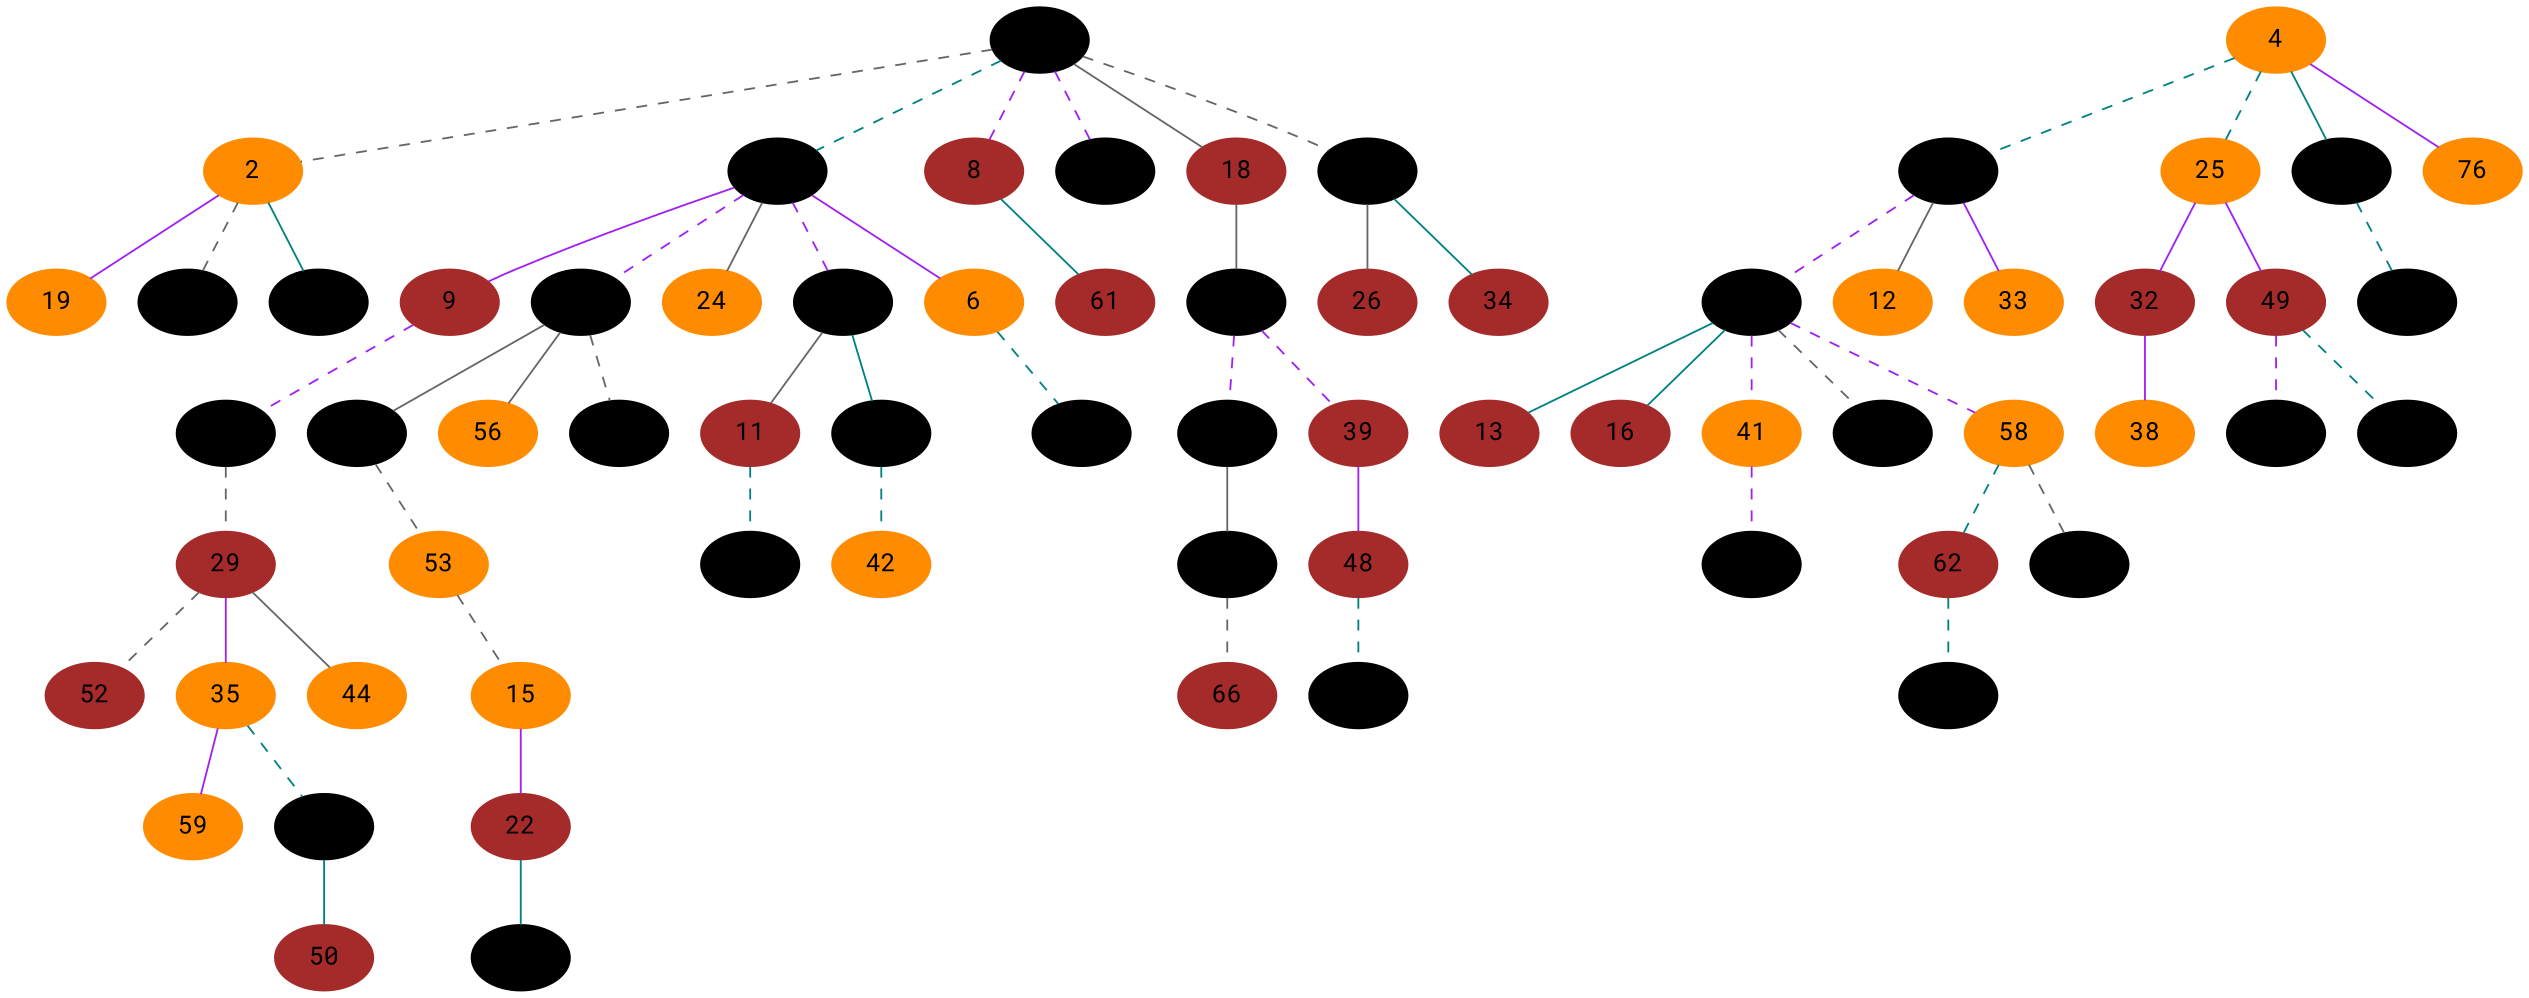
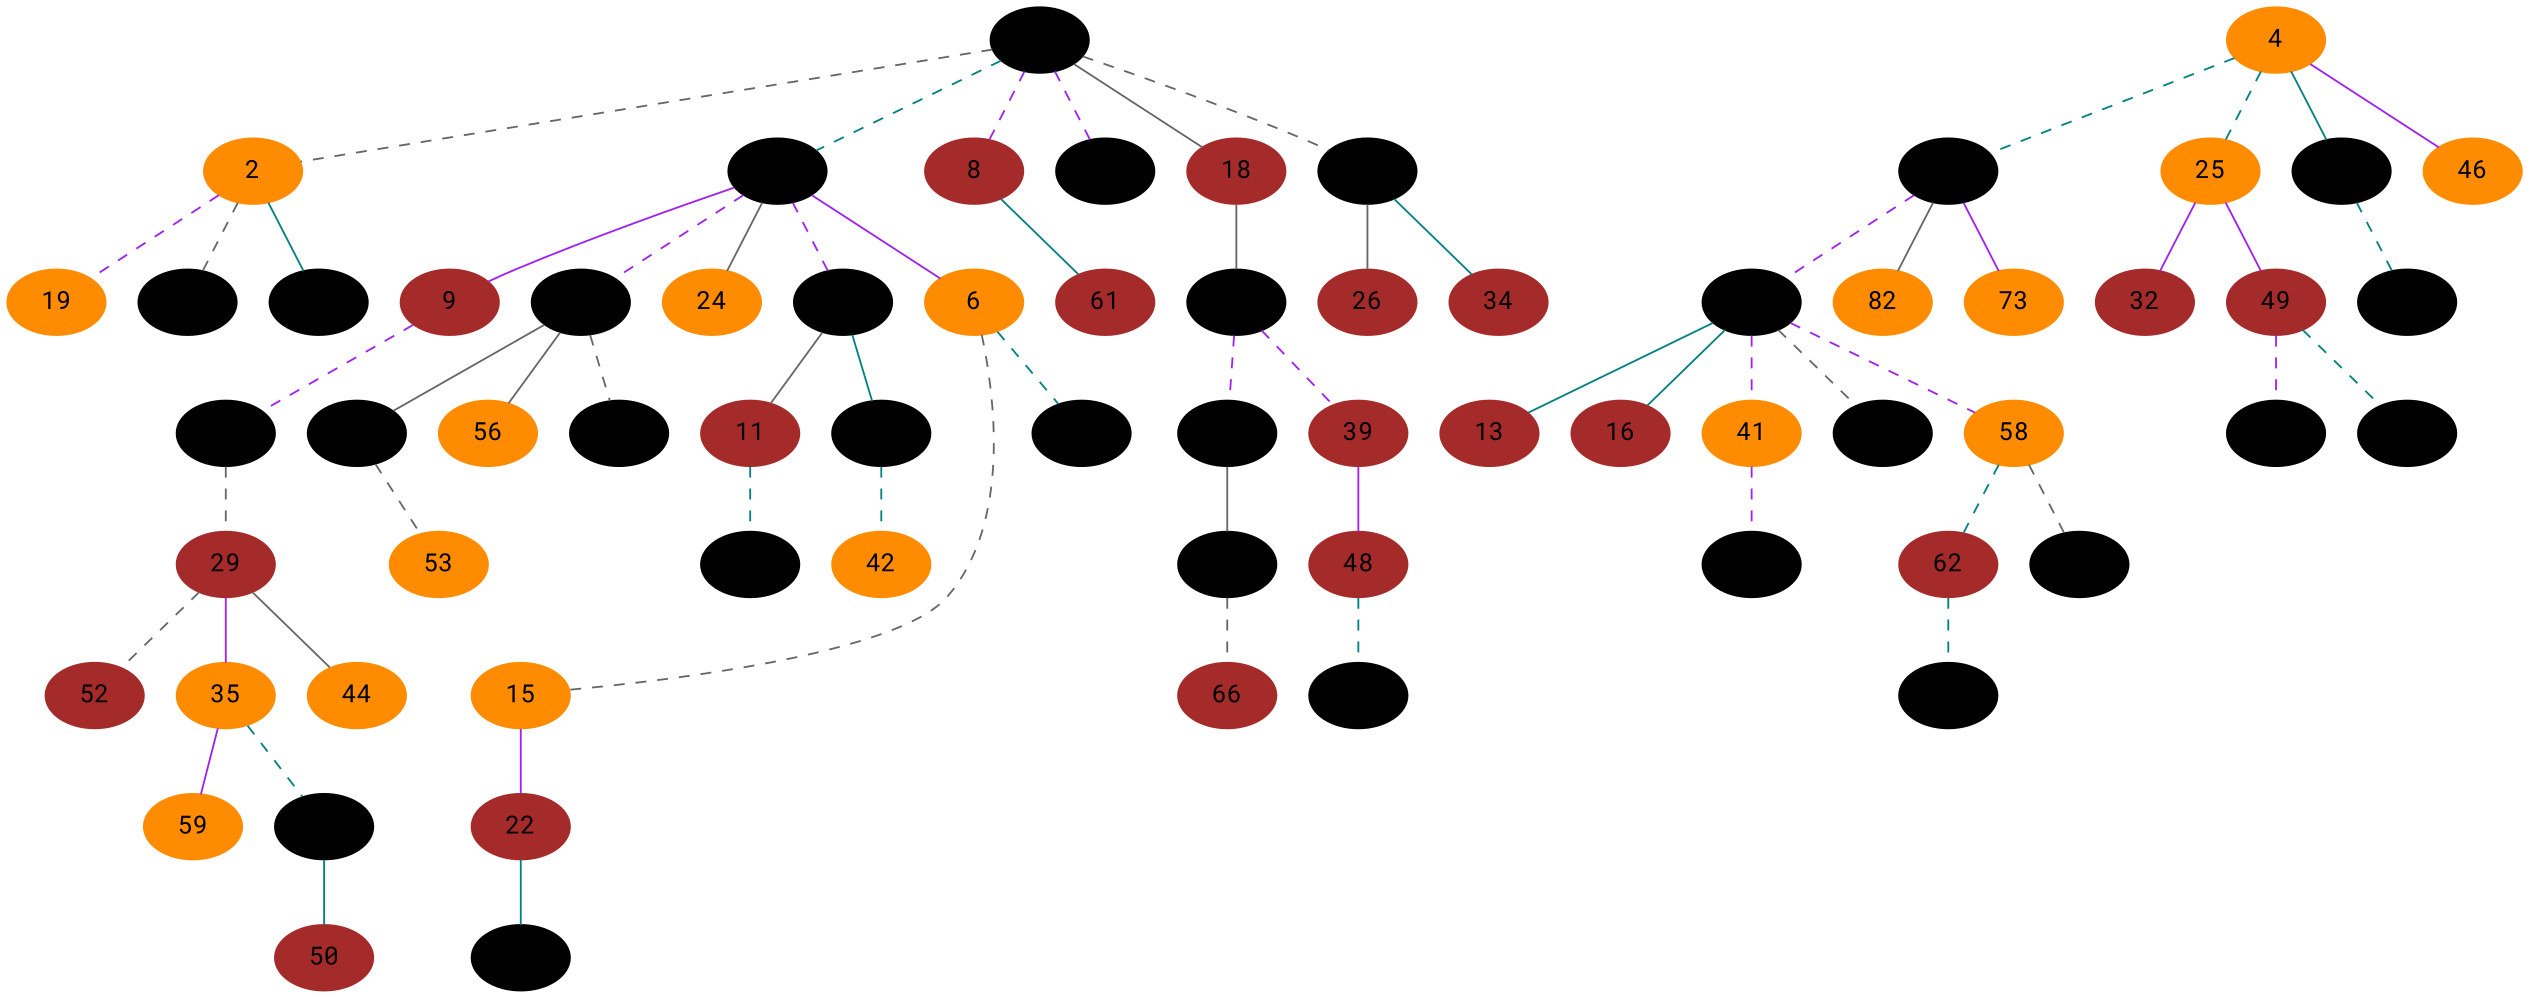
node "76": label "76" -> "46"
edge "2" -- "19": style solid -> dashed
node "12": label "12" -> "82"
node "33": label "33" -> "73"
node "38": removed
edge "53" -- "15": now "6" -- "15"
